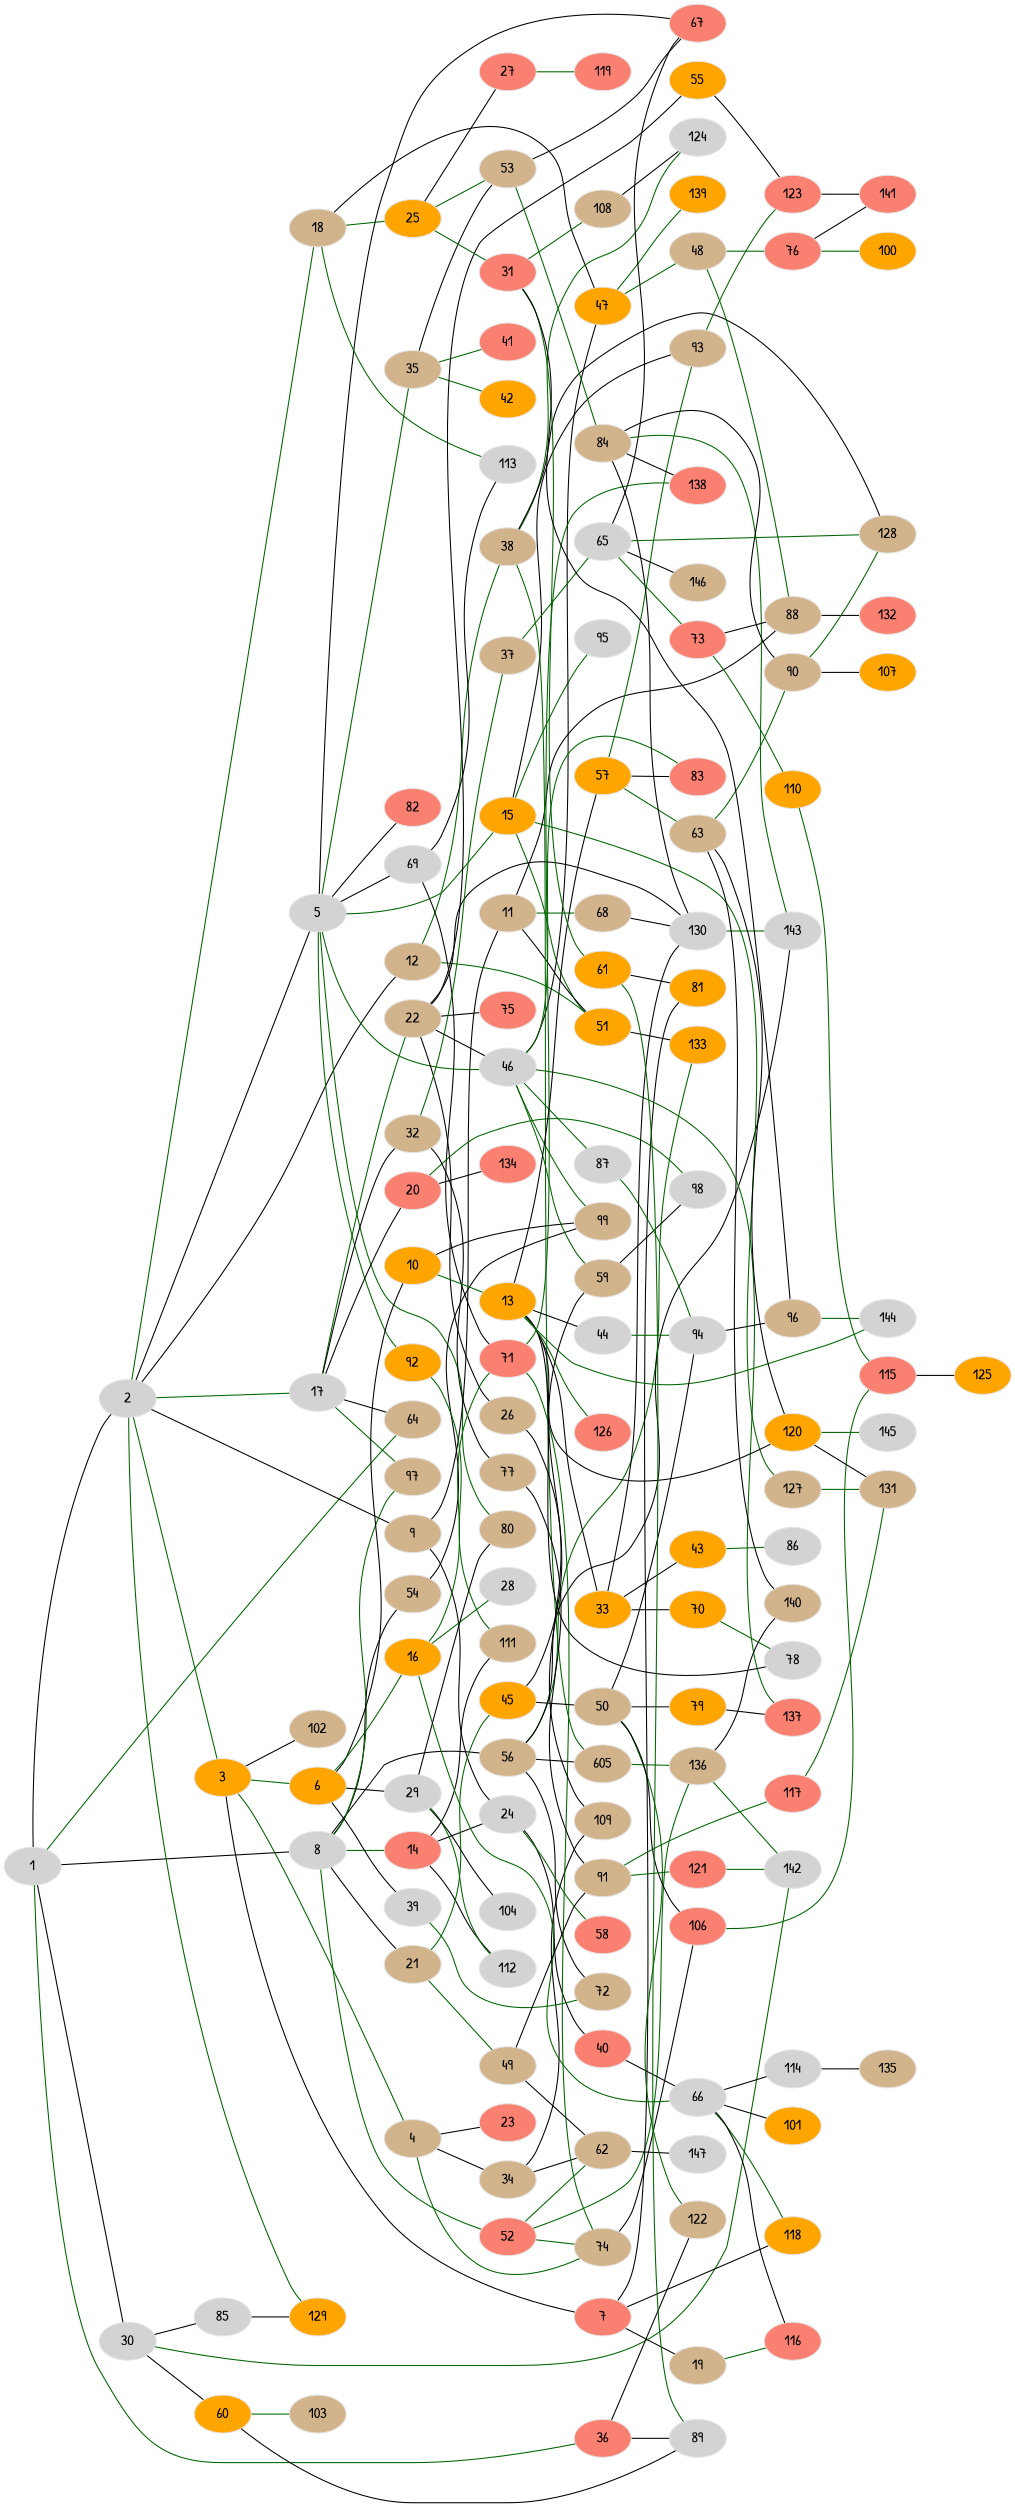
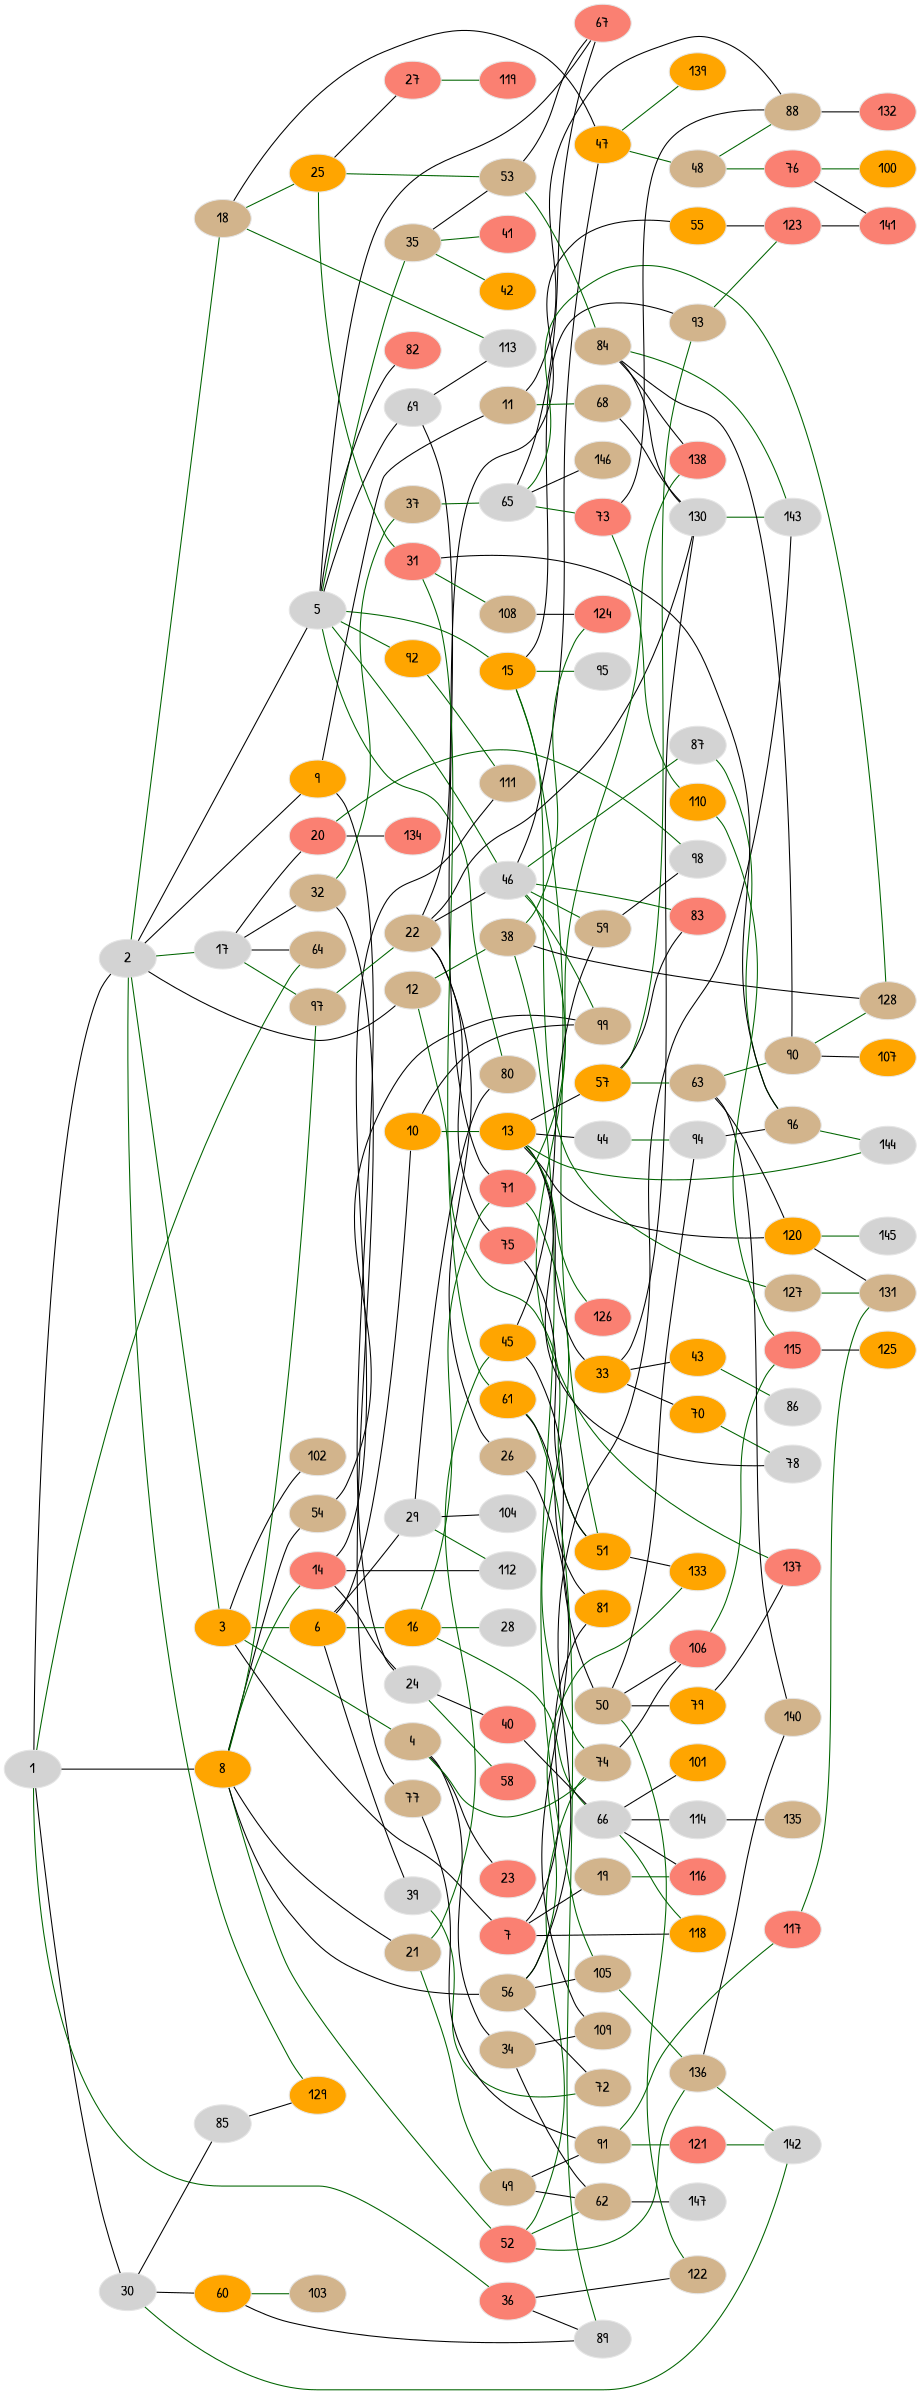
node "124": fillcolor lightgrey -> salmon
edge "11" -- "51": now "75" -- "51"
edge "22" -- "17": now "22" -- "97"
edge "87" -- "94": now "87" -- "96"
node "9": fillcolor tan -> orange
node "605": label "605" -> "105"
node "8": fillcolor lightgrey -> orange
